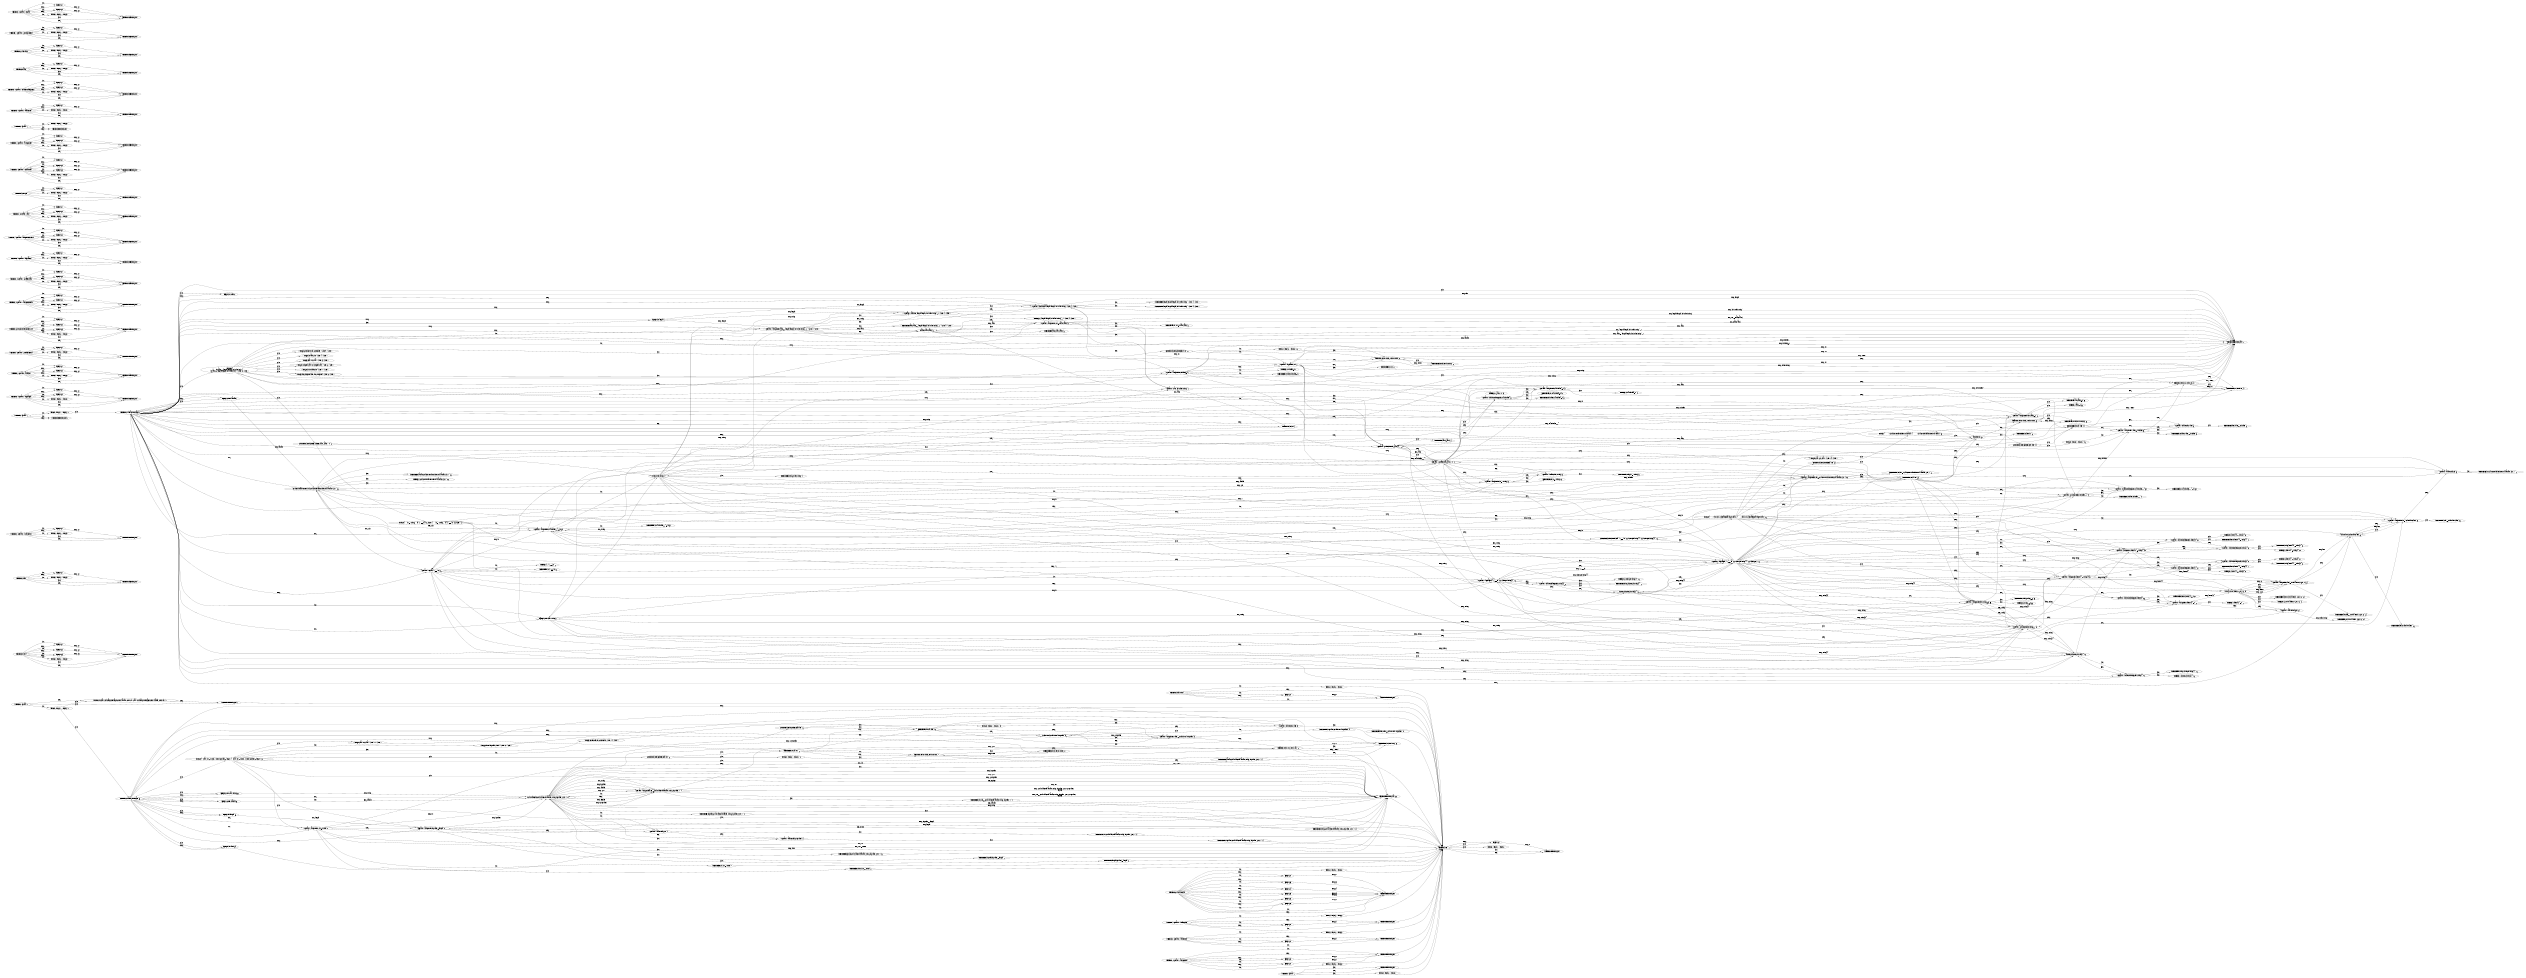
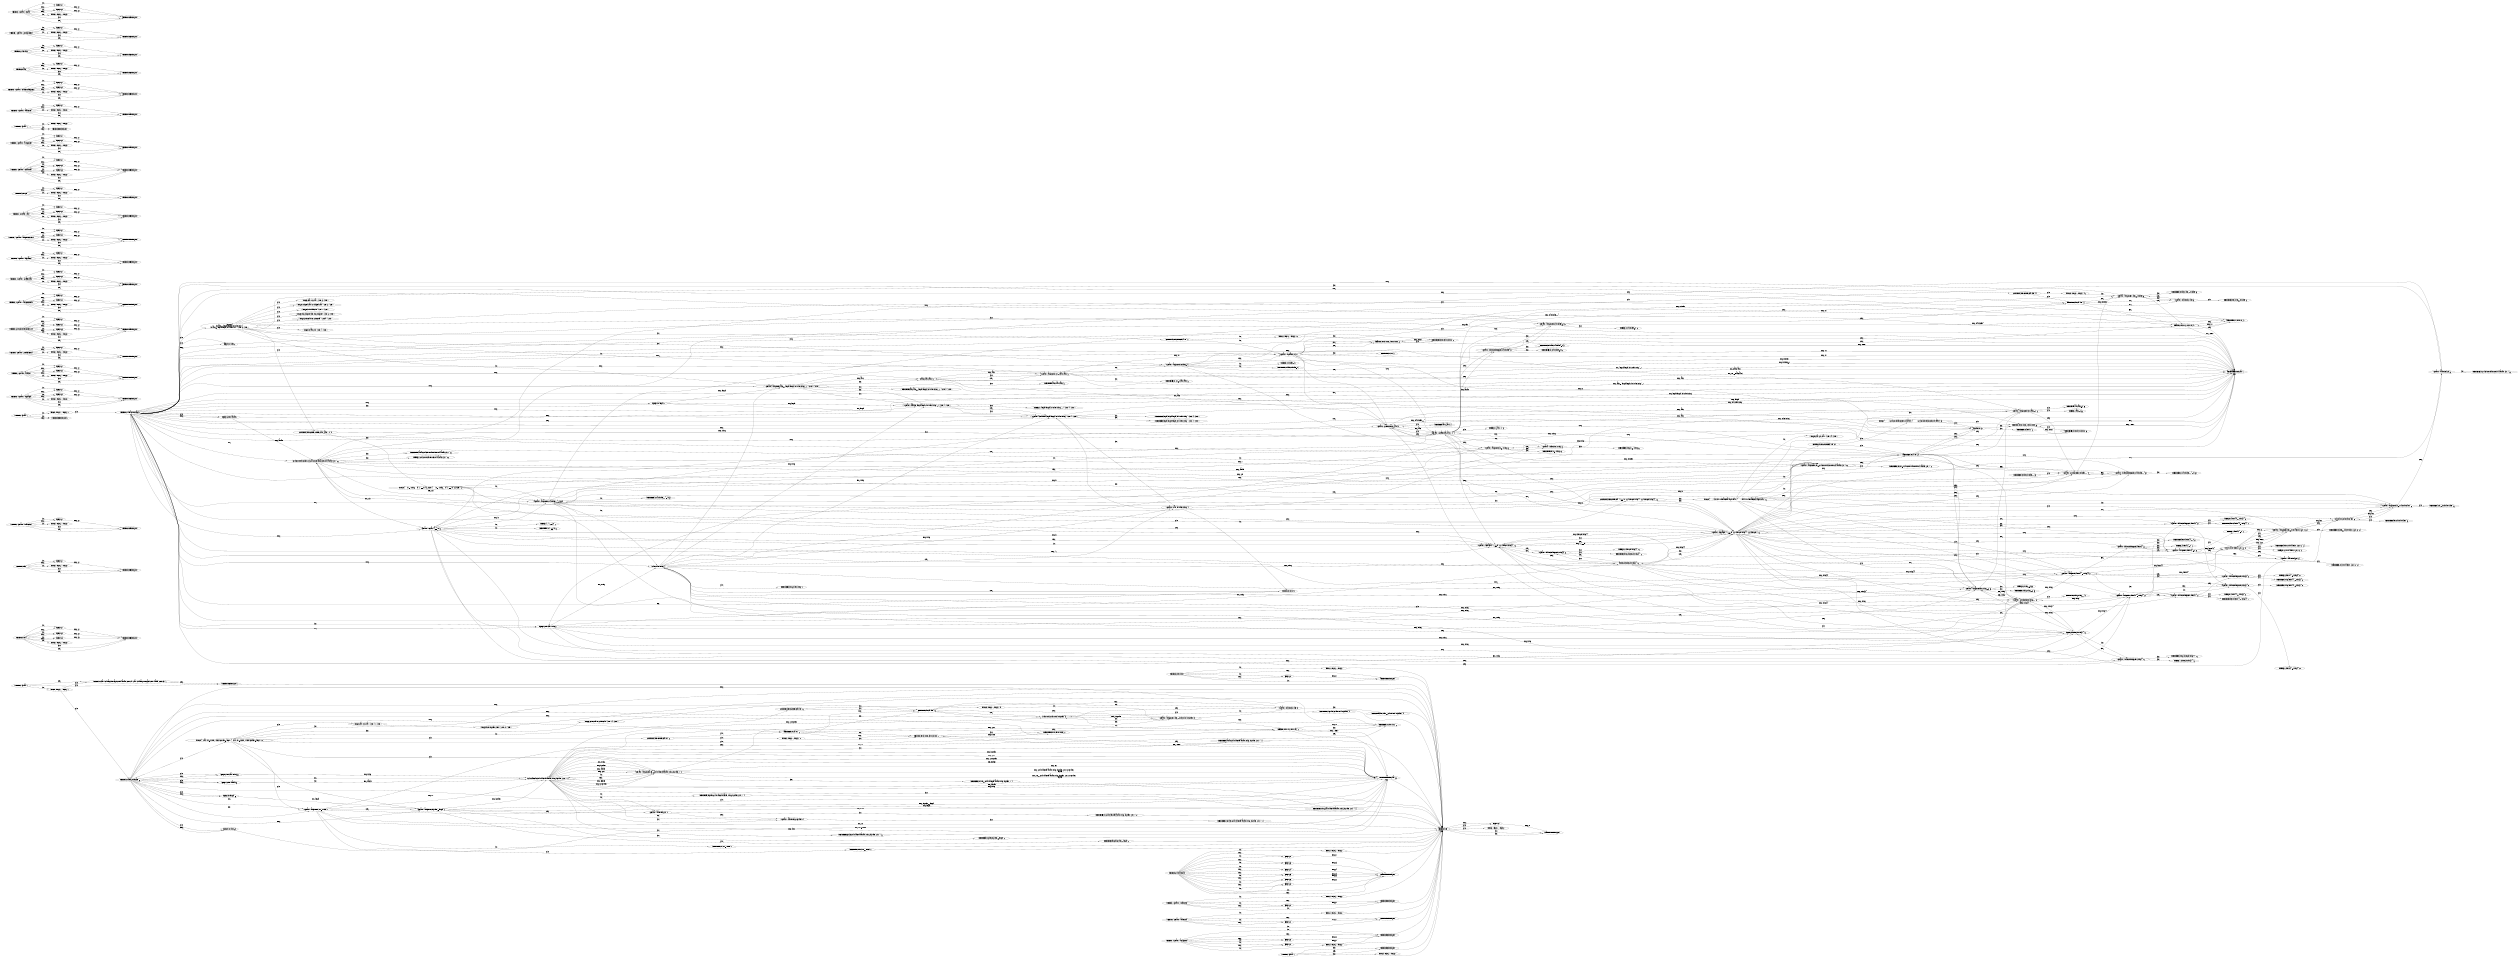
edge "(RETURN,return ns;,return ns;)" -> "(IDENTIFIER,ns,return ns;)": label "AST: " -> "DDG: "
edge "(<operator>.postIncrement,strindex++)" -> "(IDENTIFIER,strindex,strindex++)": reversed
node "(LITERAL,2,hexstr[2] = 0)": added
node "(IDENTIFIER,string,string++)": added
edge "(<operator>.addressOf,&ptr)" -> "(IDENTIFIER,ptr,strtoul(hexstr, &ptr, 16))": label "DDG: strlen(string)" -> "AST: "
